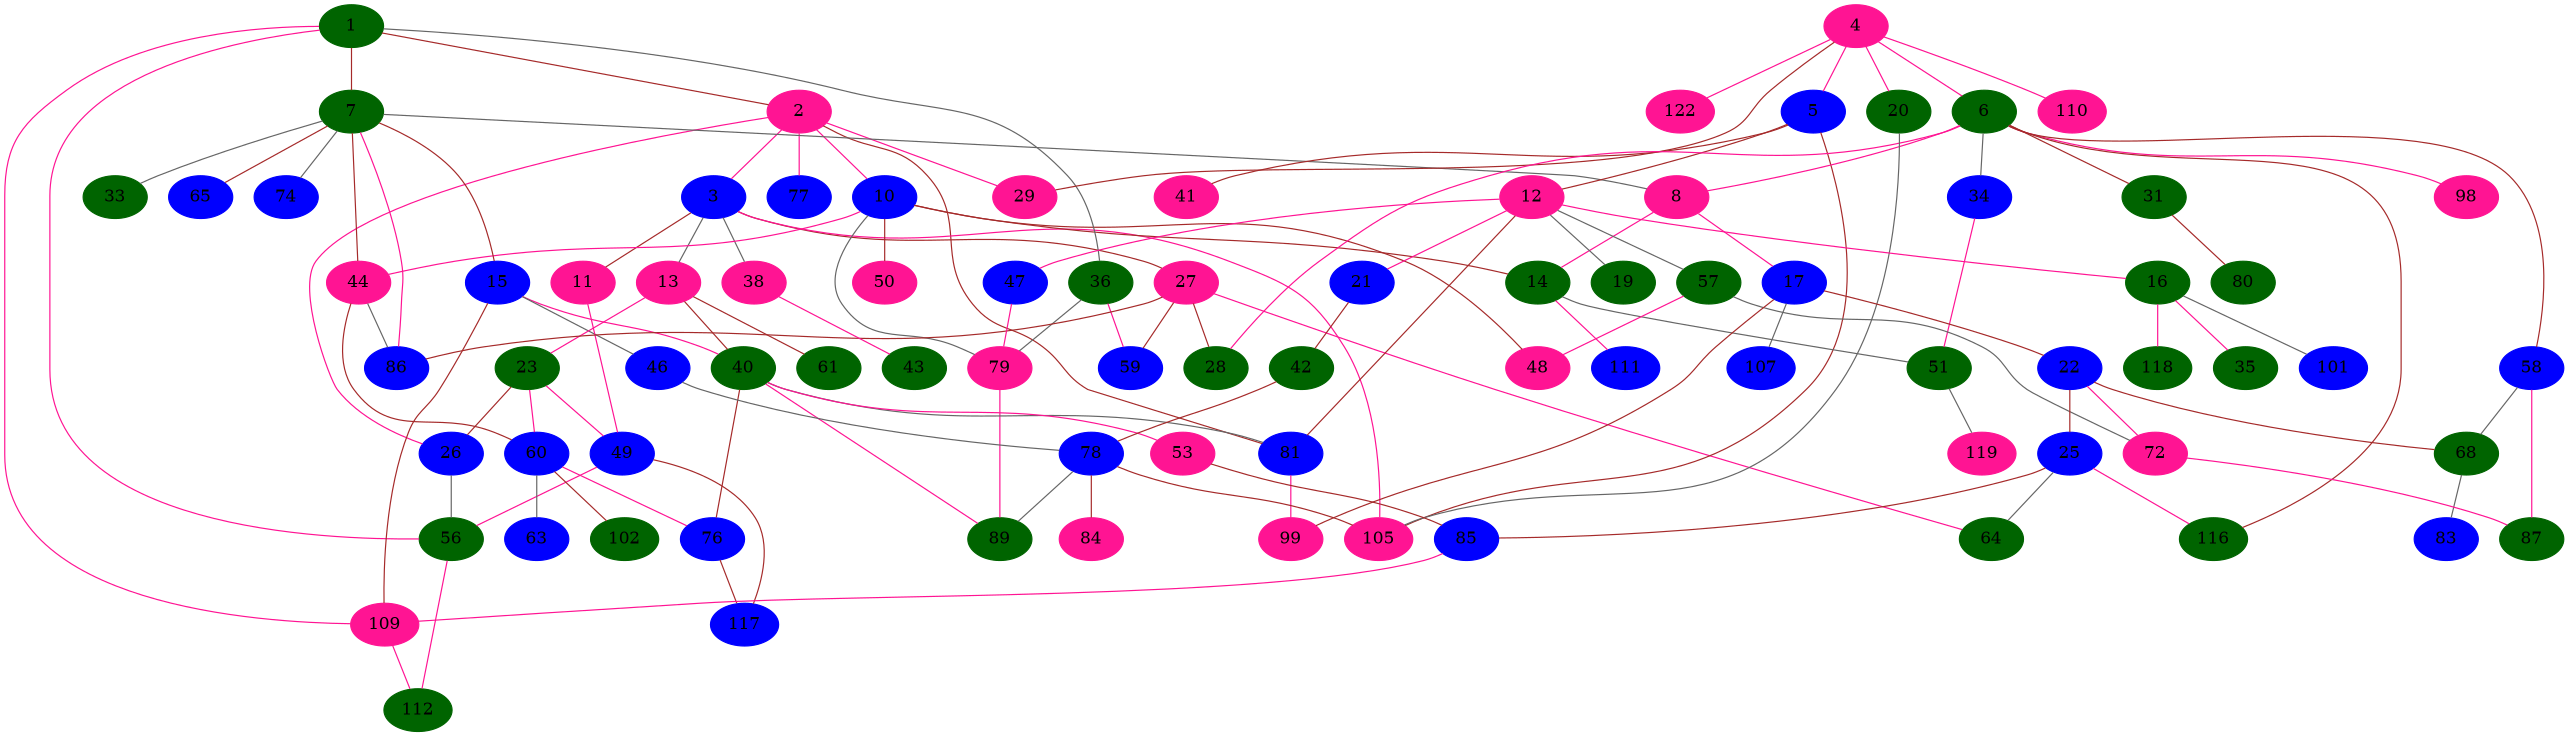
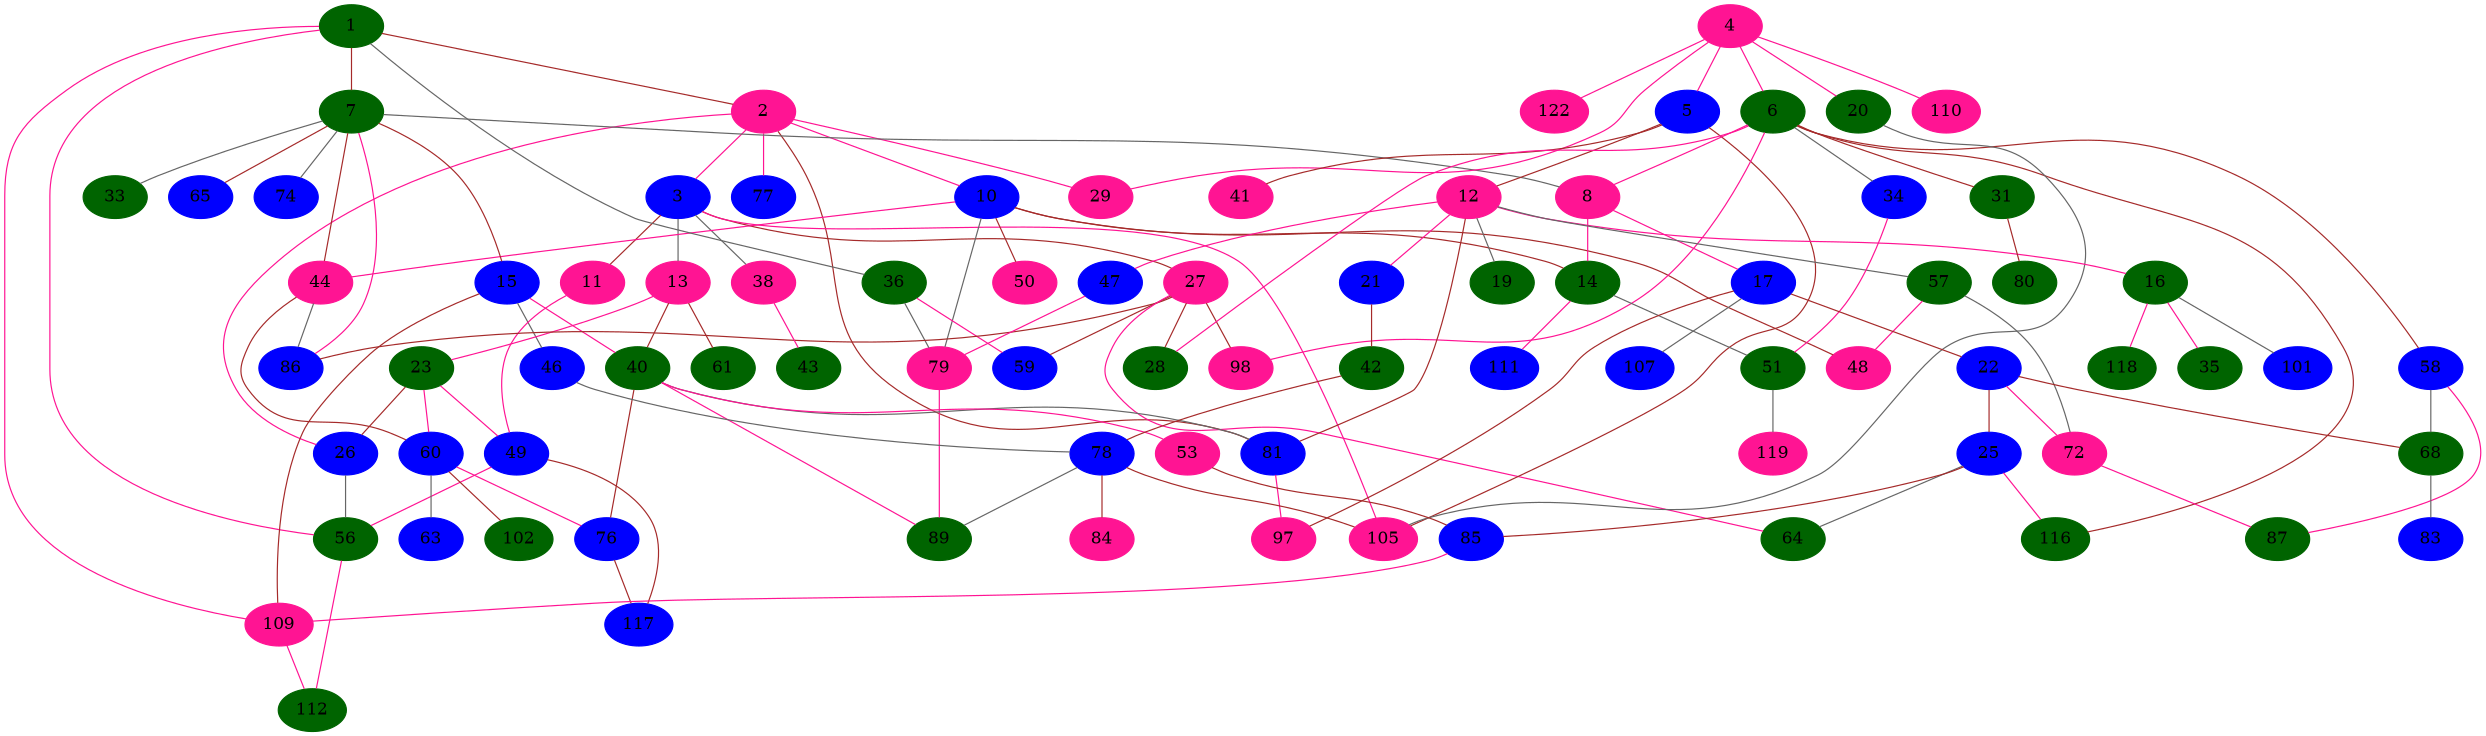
edge "4" -- "29": color brown -> deeppink
edge "27" -- "98": added
node "99": label "99" -> "97"
